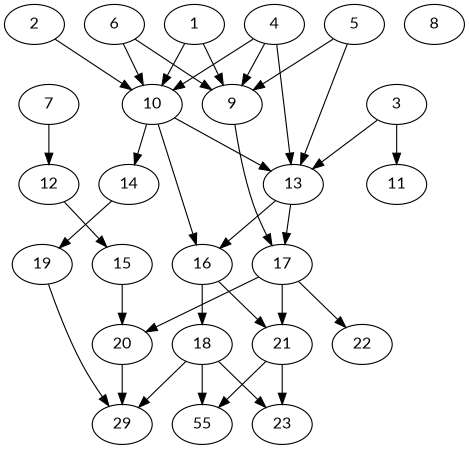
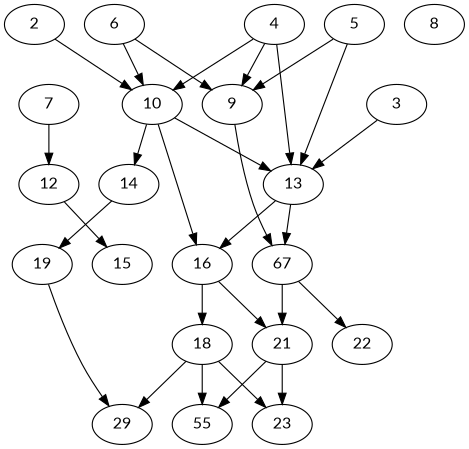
node "1": removed
node "11": removed
node "17": label "17" -> "67"
node "20": removed
